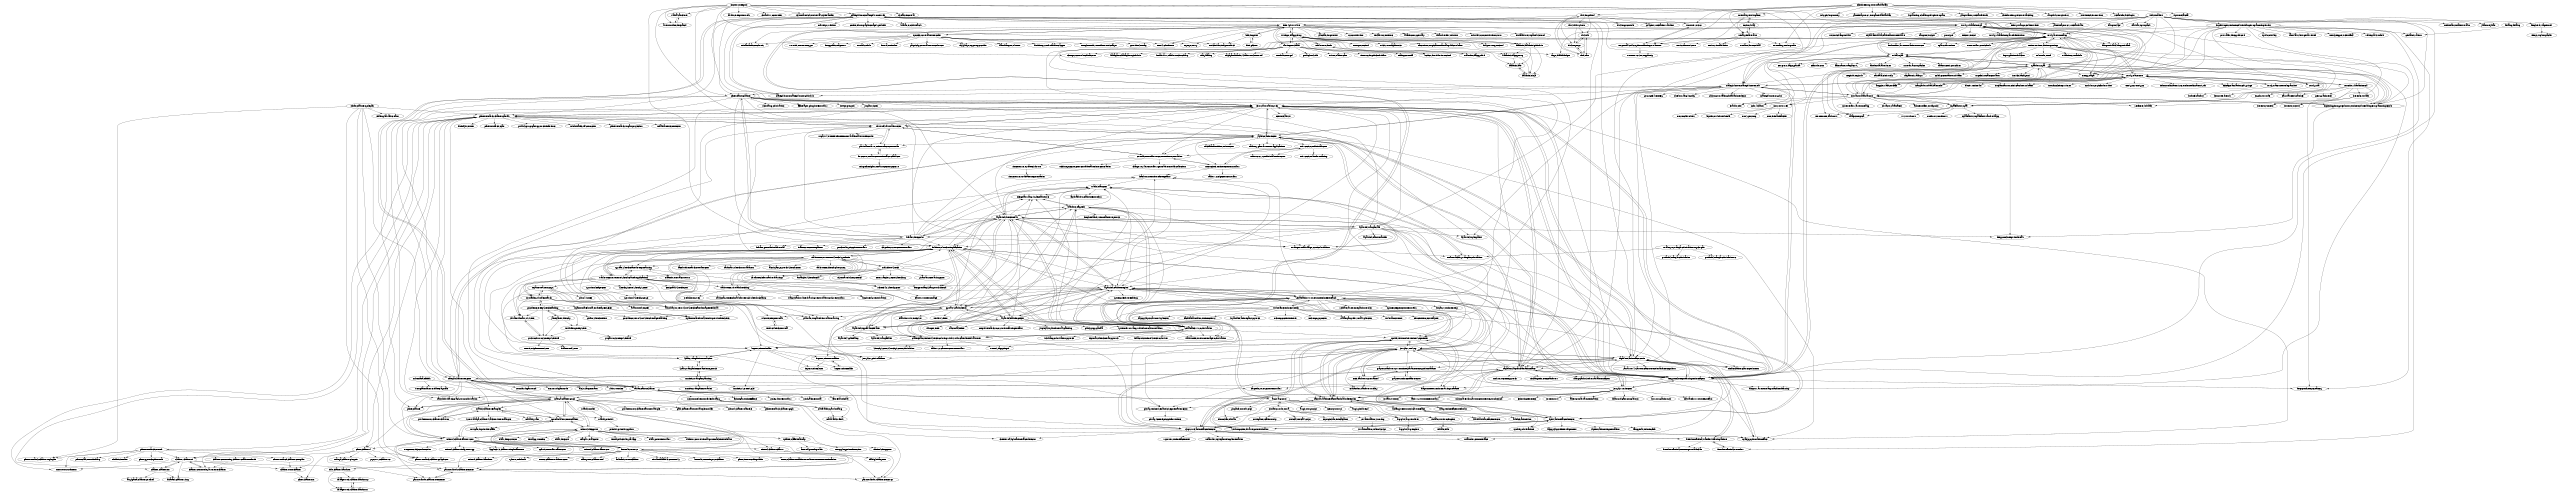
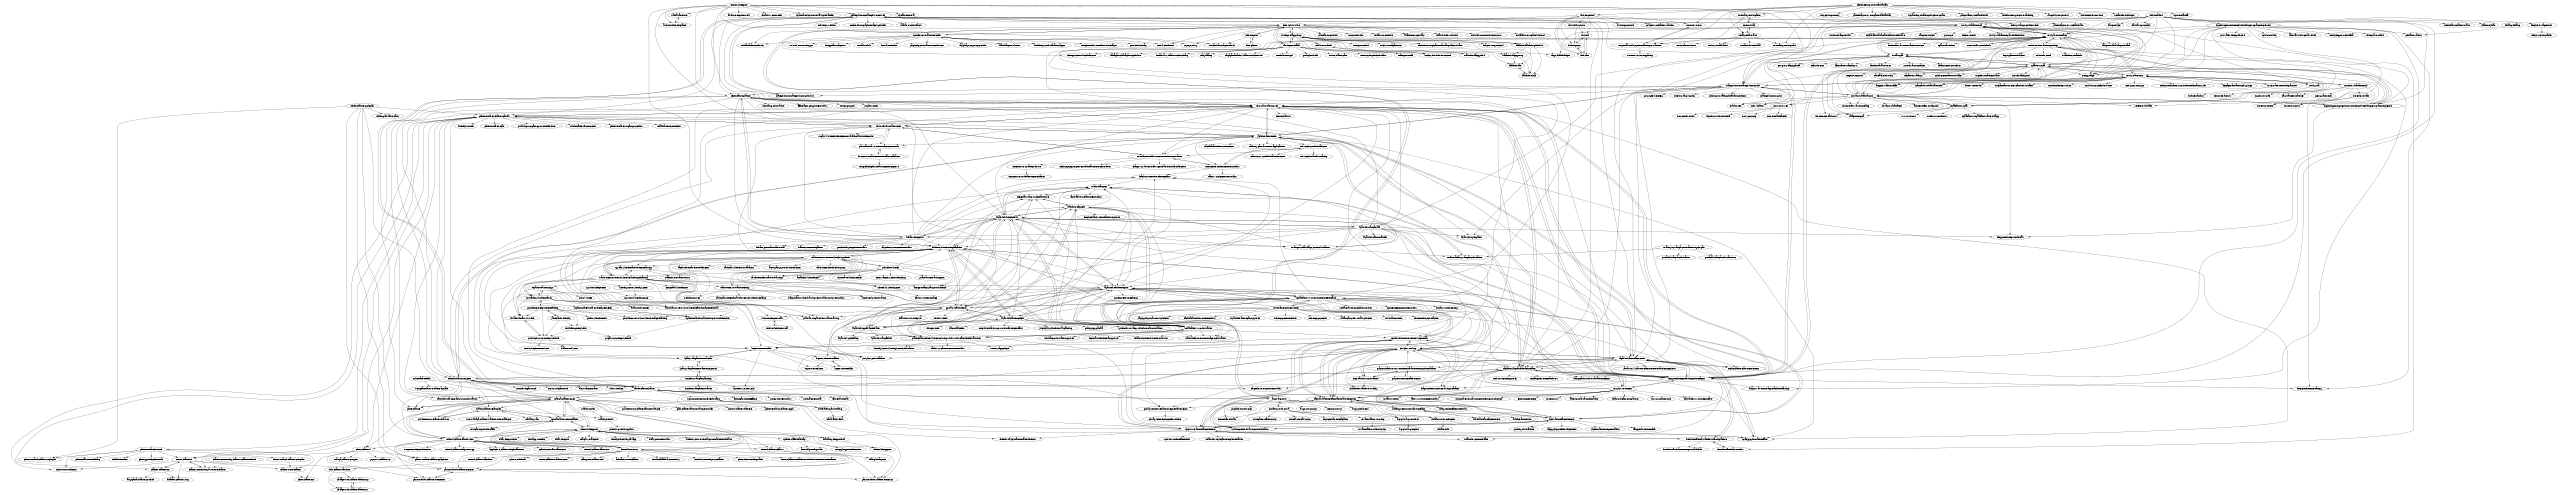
node "asanakoy/deeppose_tf": added
node "chainer/chainerui": label "chainer/chainerui" -> "morse/chainerui"
